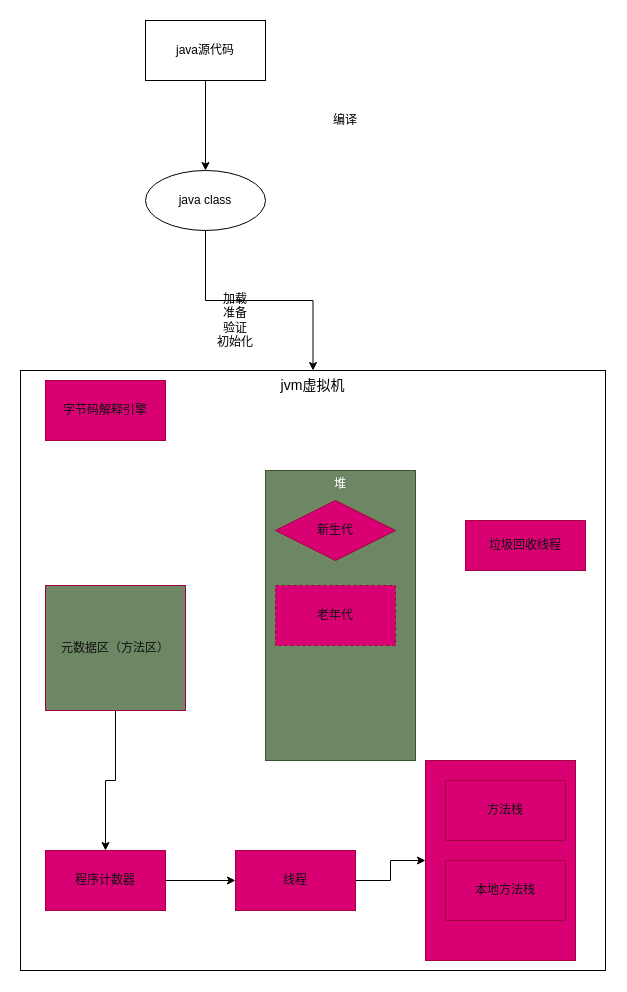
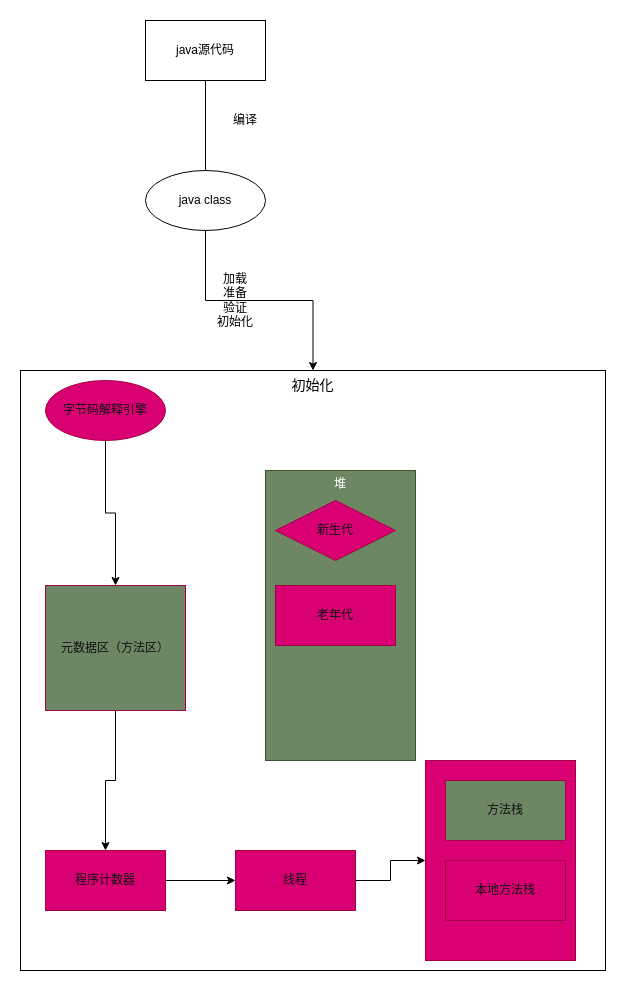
node "编译": moved (346, 121) -> (246, 121)
edge "java源代码" -> "java class": arrowhead classic -> none
node "加载 准备 验证 初始化": moved (236, 321) -> (236, 301)
node "jvm虚拟机": label "jvm虚拟机" -> "初始化"
node "字节码解释引擎": shape rectangle -> ellipse
edge "字节码解释引擎" -> "元数据区（方法区）": added
node "垃圾回收线程": removed
node "老年代": style dashed -> solid
node "方法栈": fillcolor #d80073 -> #6d8764
